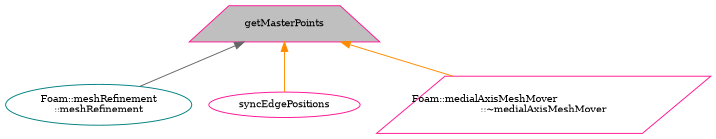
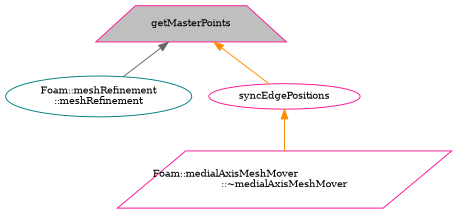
edge "Foam::medialAxisMeshMover ::~medialAxisMeshMover" -> "getMasterPoints": now "Foam::medialAxisMeshMover ::~medialAxisMeshMover" -> "syncEdgePositions"
